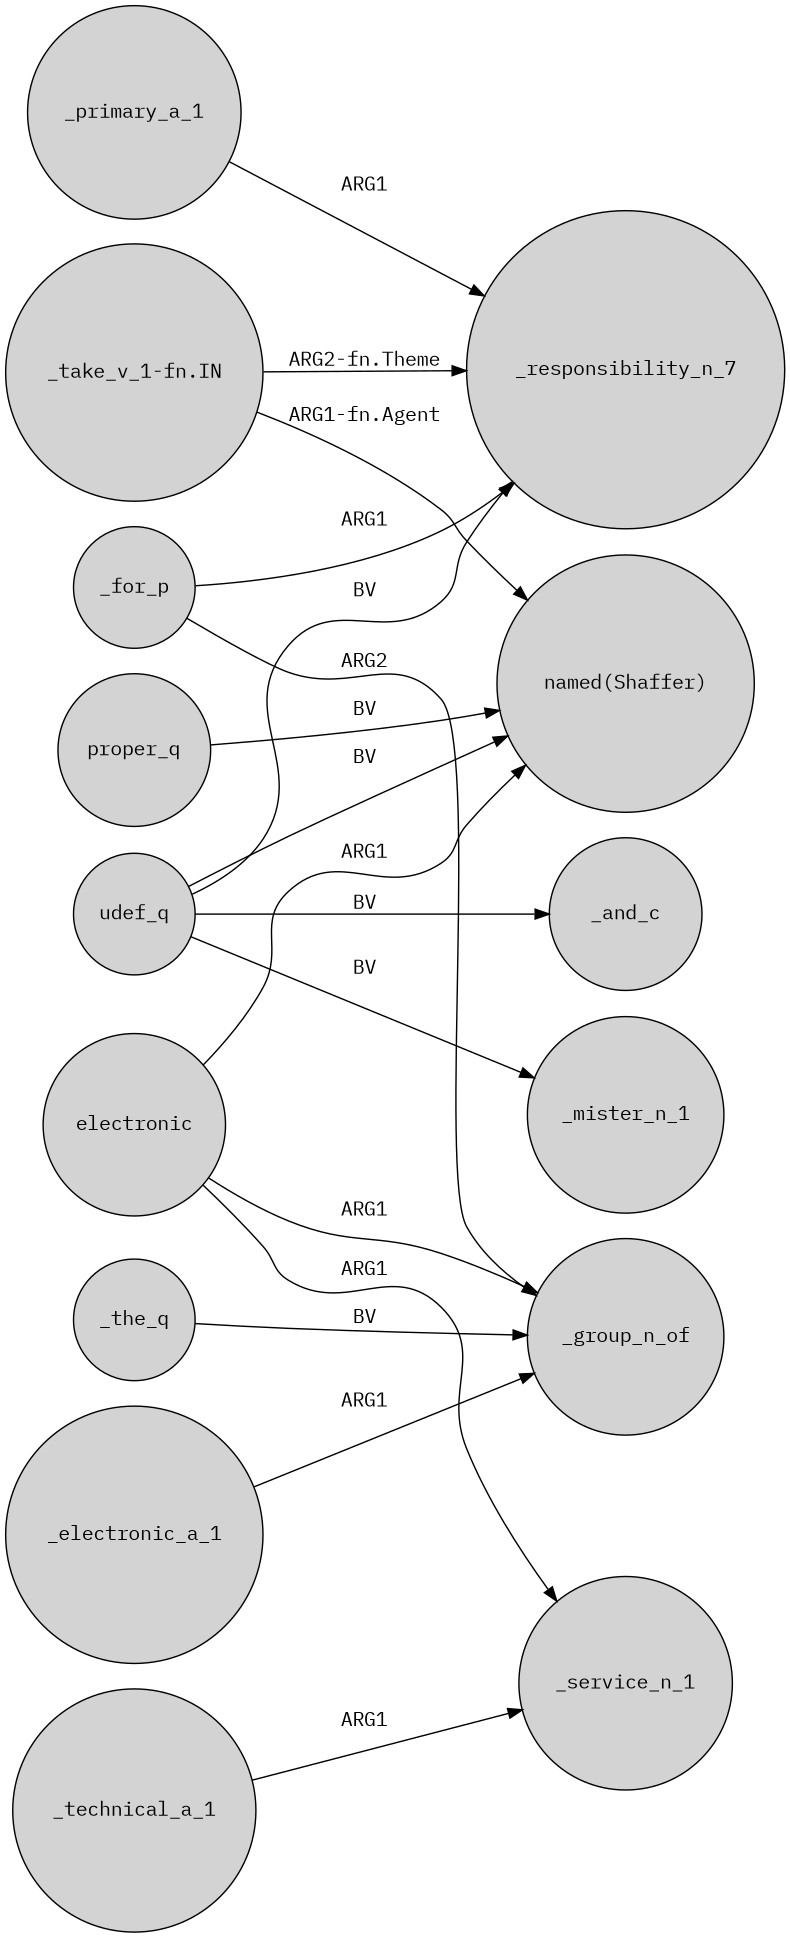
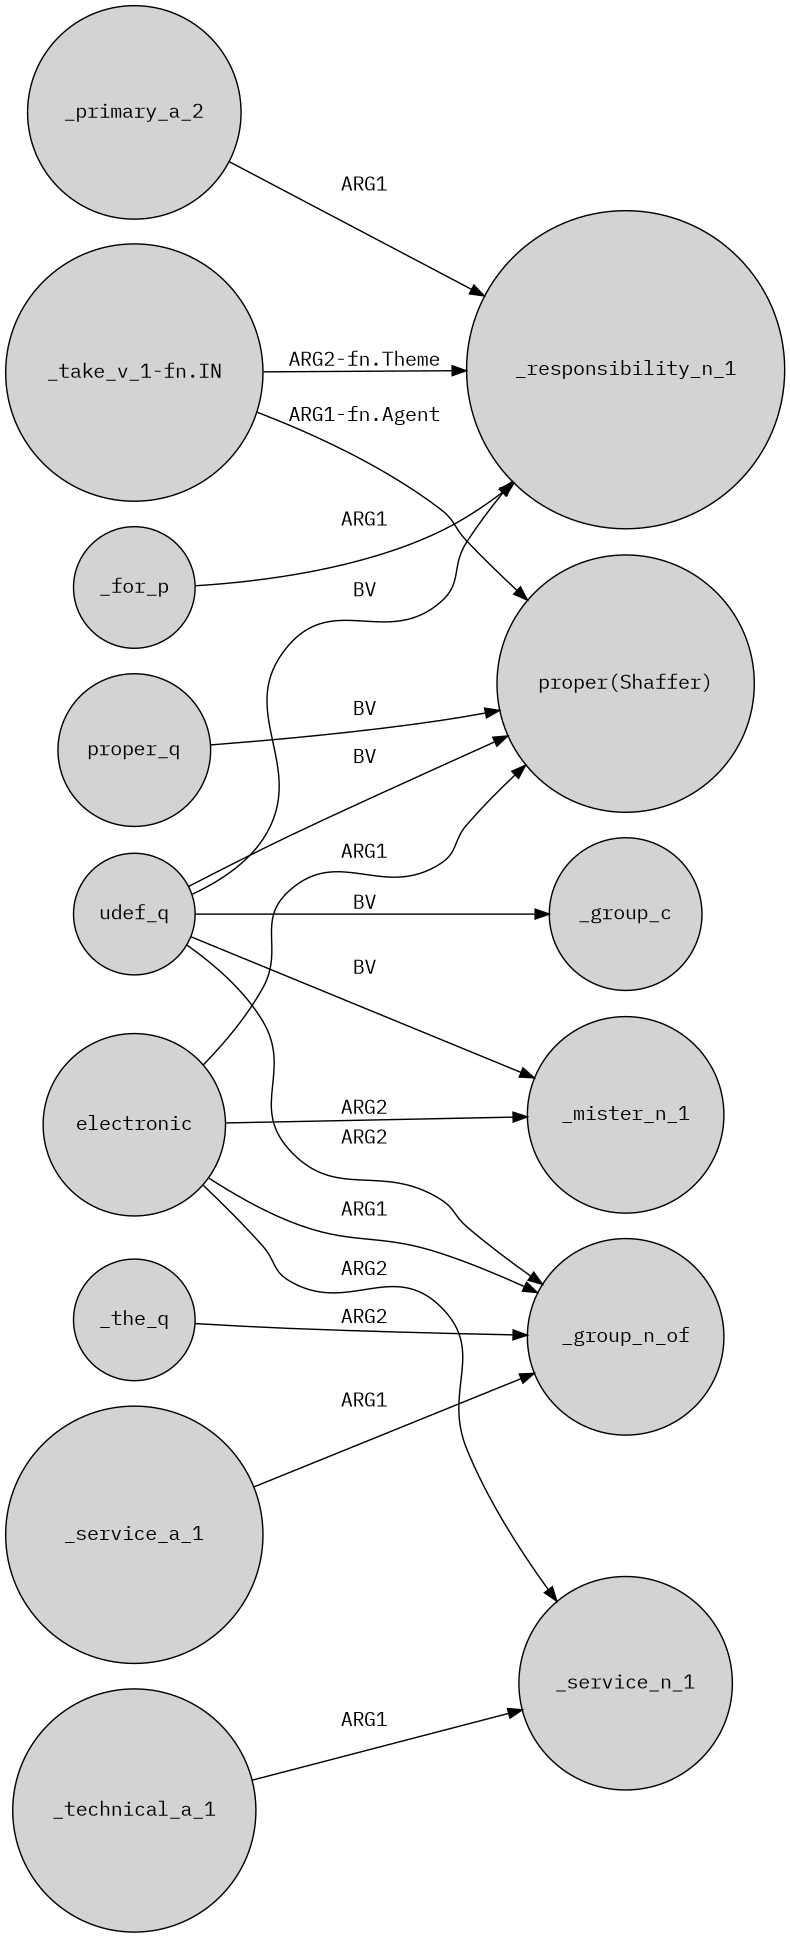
node "_primary_a_1": label "_primary_a_1" -> "_primary_a_2"
node "_responsibility_n_7": label "_responsibility_n_7" -> "_responsibility_n_1"
node "named(Shaffer)": label "named(Shaffer)" -> "proper(Shaffer)"
edge "_for_p" -> "_group_n_of": now "udef_q" -> "_group_n_of"
node "_and_c": label "_and_c" -> "_group_c"
edge "electronic" -> "_mister_n_1": added, label "ARG2"
edge "electronic" -> "_service_n_1": label "ARG1" -> "ARG2"
edge "_the_q" -> "_group_n_of": label "BV" -> "ARG2"
node "_electronic_a_1": label "_electronic_a_1" -> "_service_a_1"
